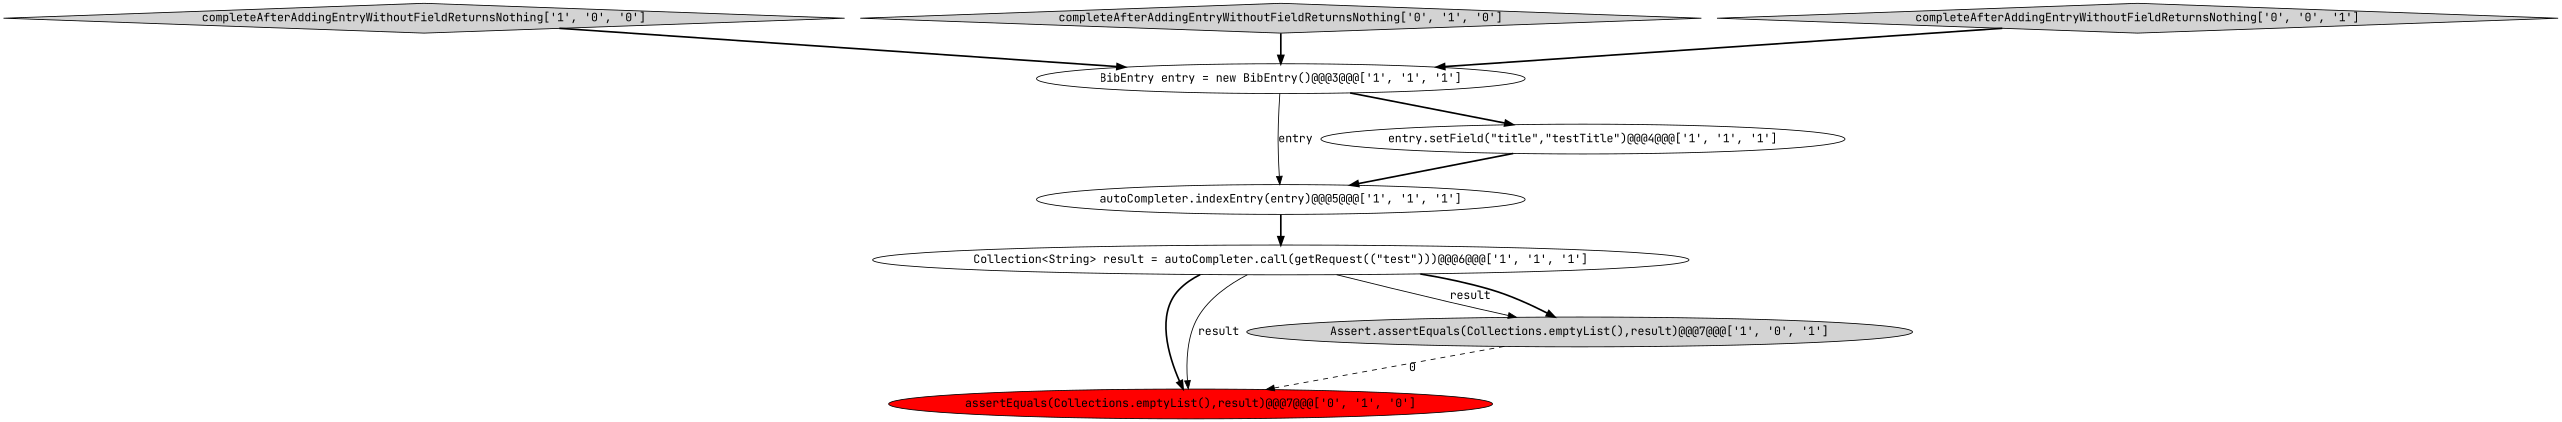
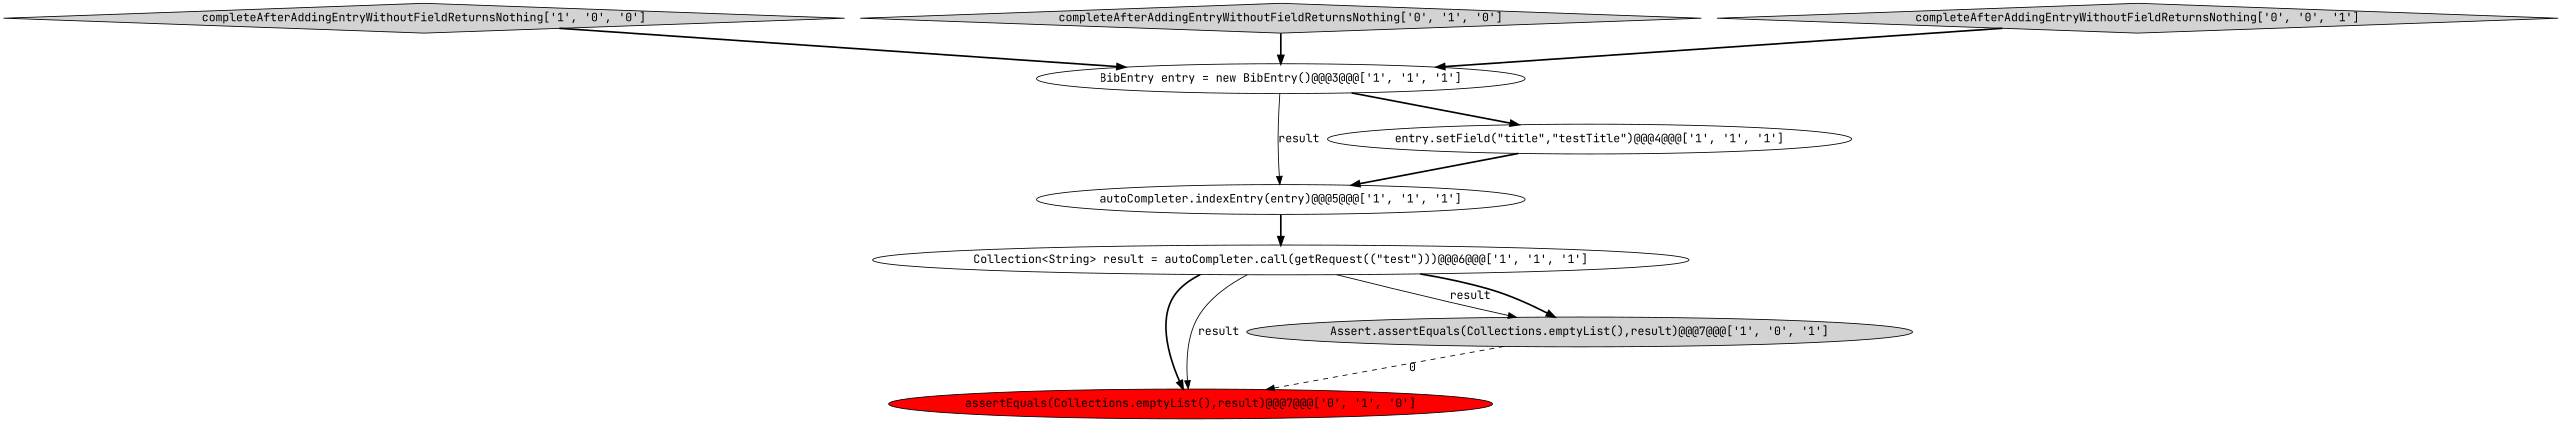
edge "BibEntry entry = new BibEntry()@@@3@@@['1', '1', '1']" -> "autoCompleter.indexEntry(entry)@@@5@@@['1', '1', '1']": label "entry" -> "result"
